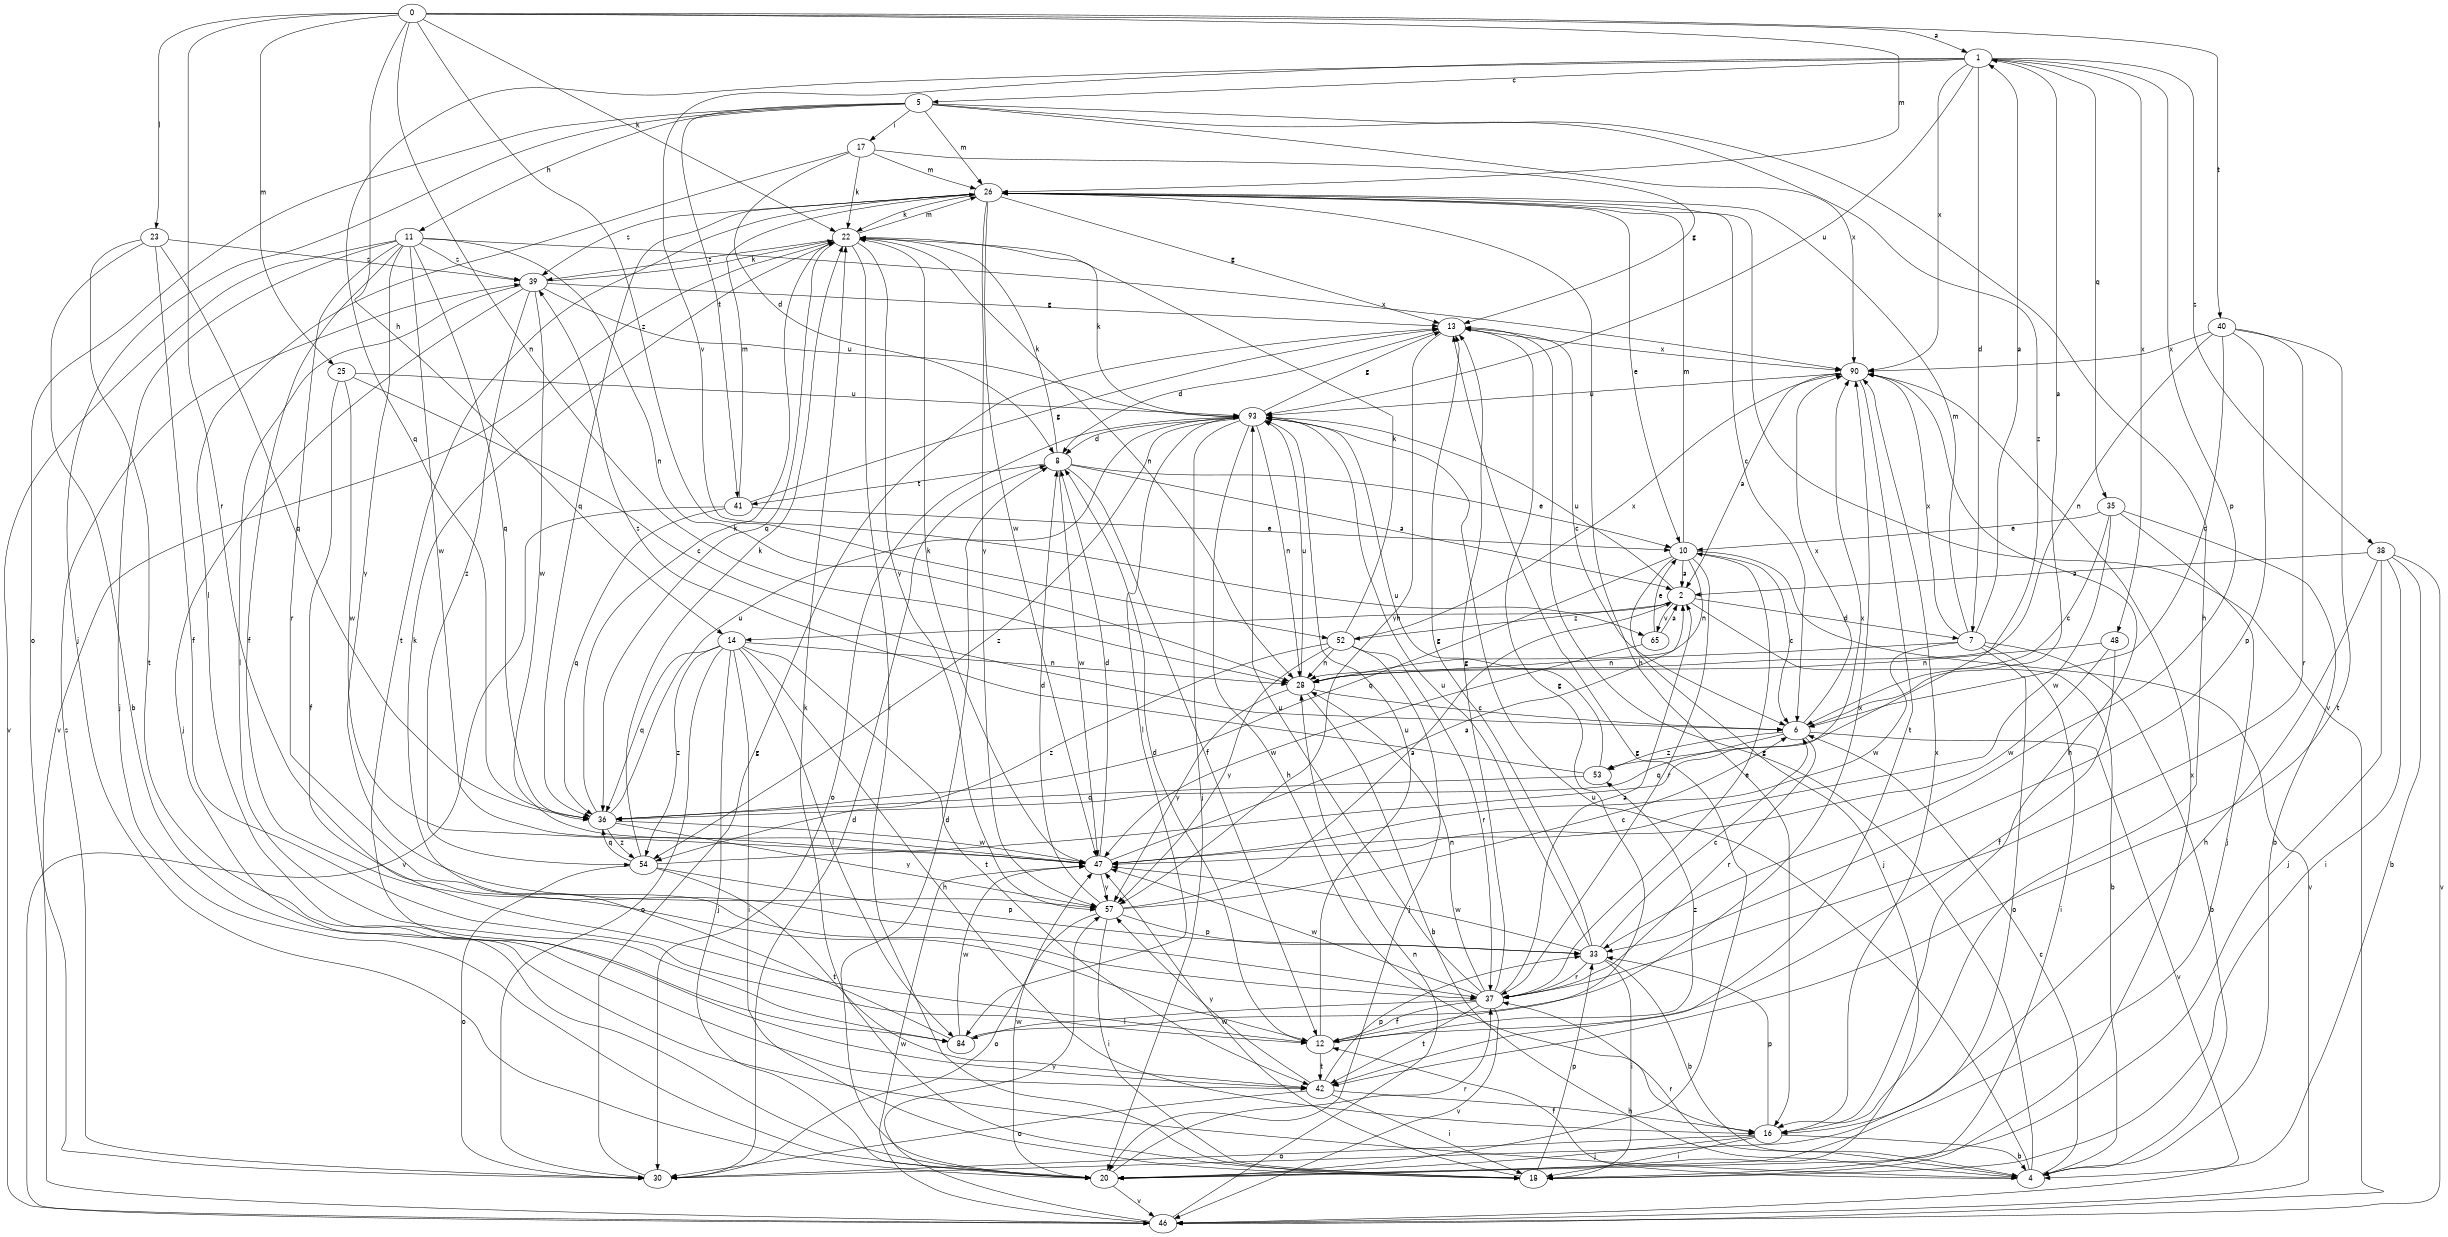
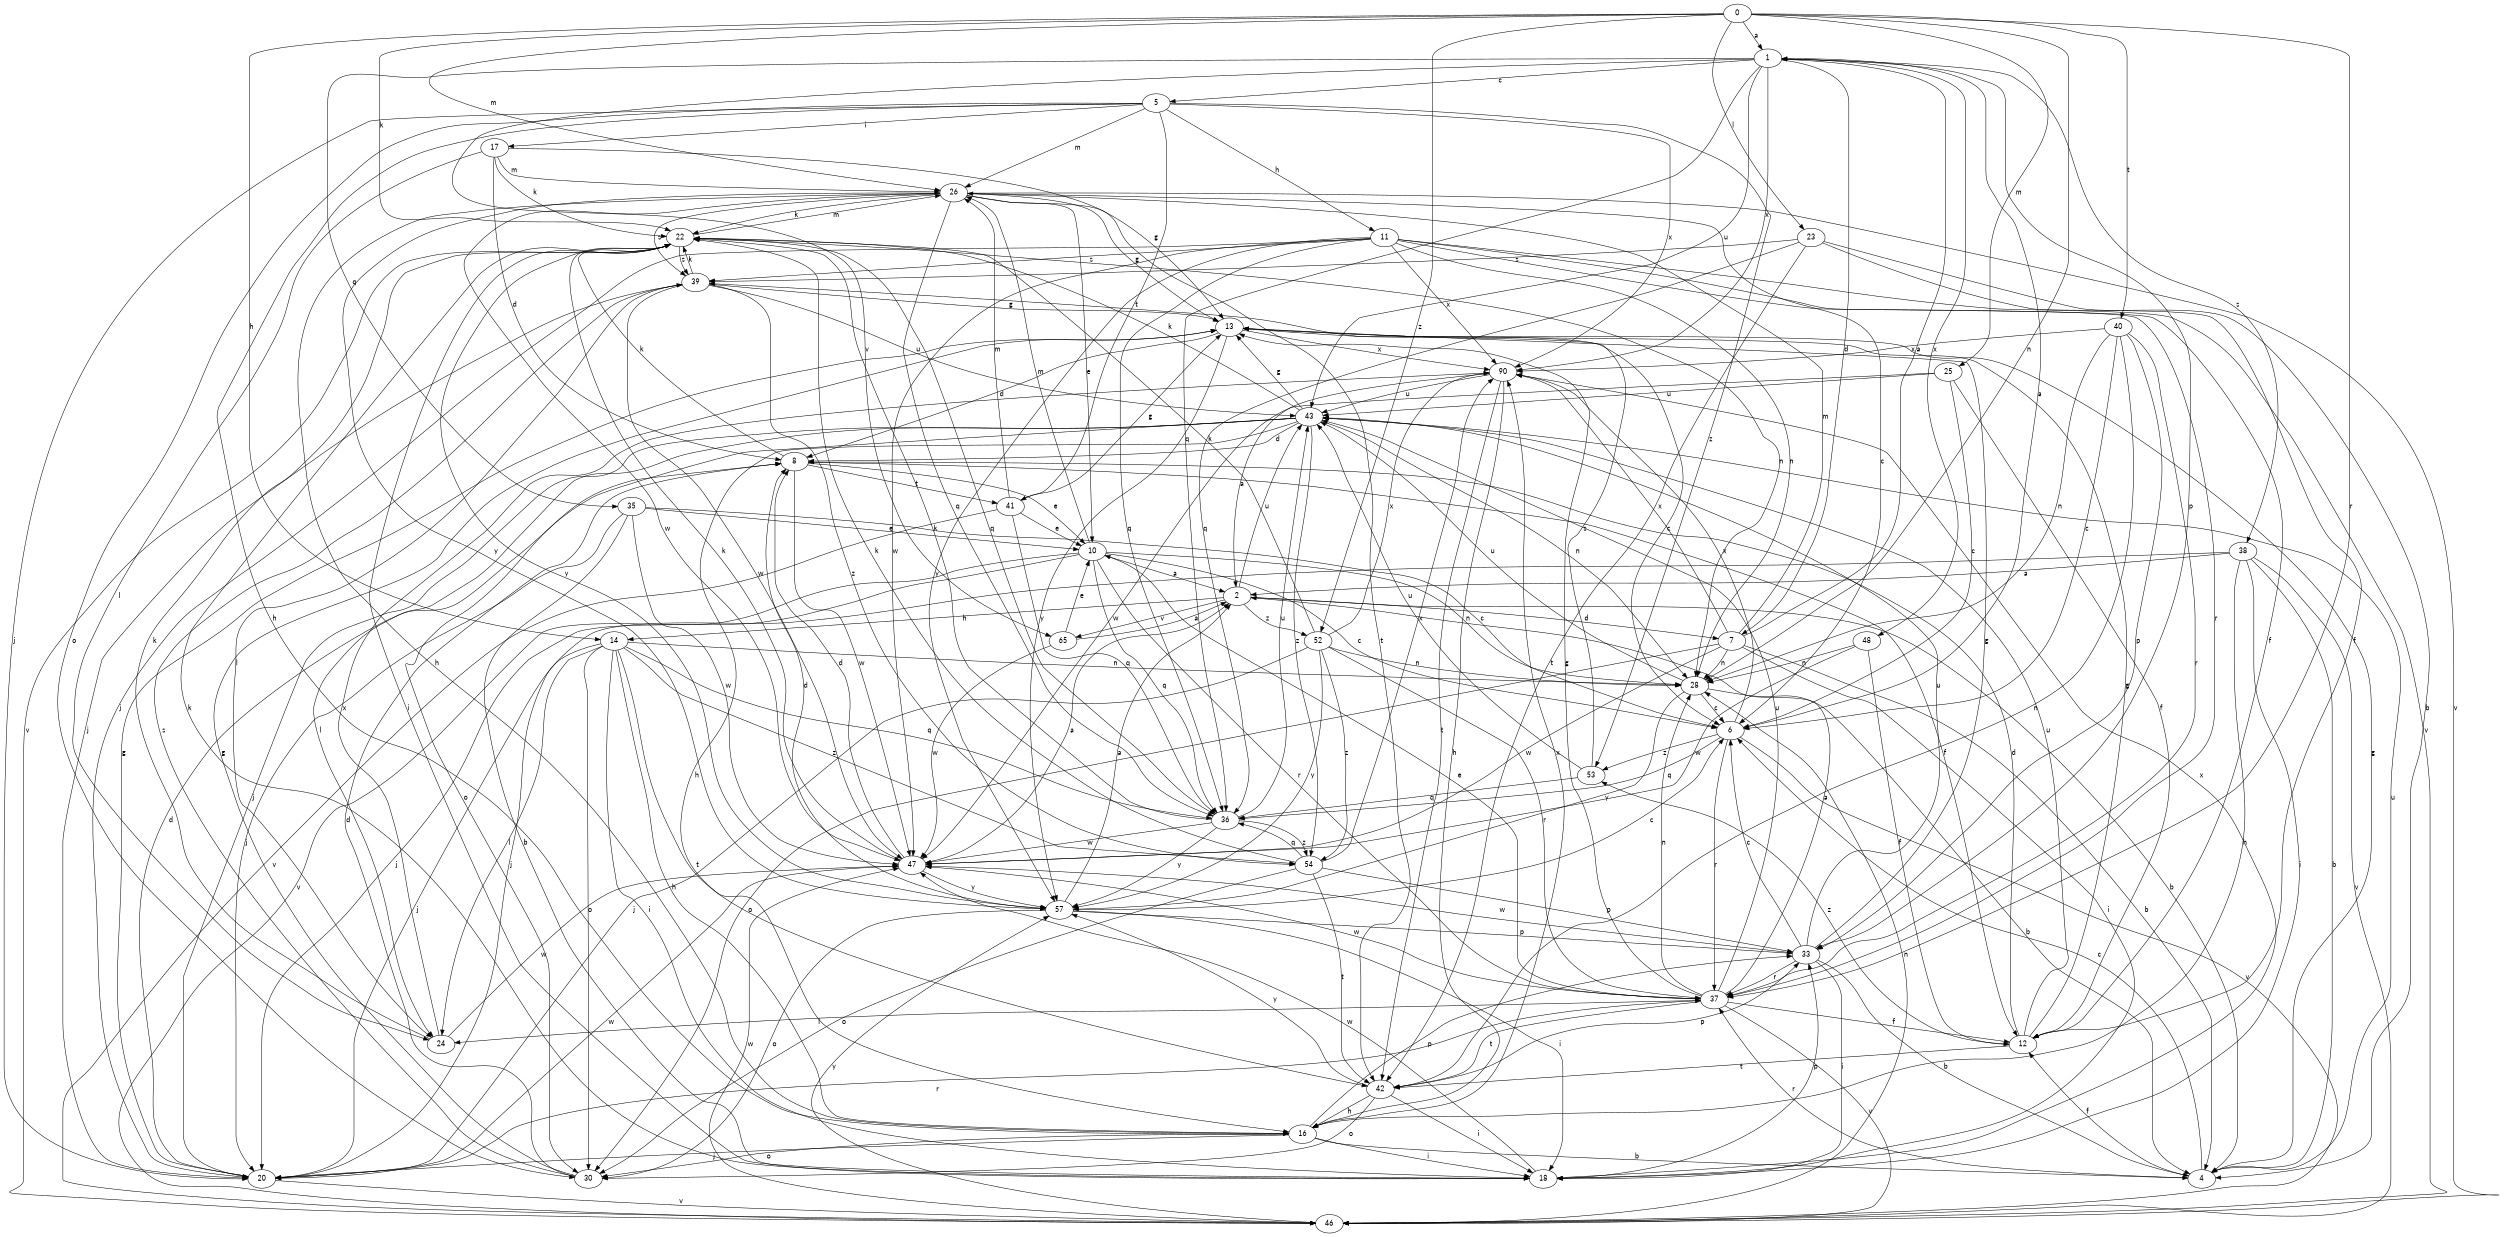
node "93": label "93" -> "43"
edge "8" -> "2": removed, label "a"
edge "40" -> "42": label "t" -> "n"
edge "35" -> "4": now "35" -> "18"
node "84": label "84" -> "24"
